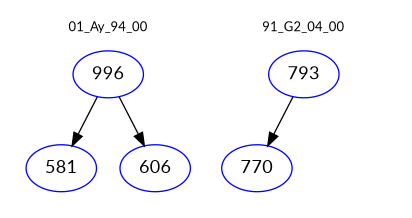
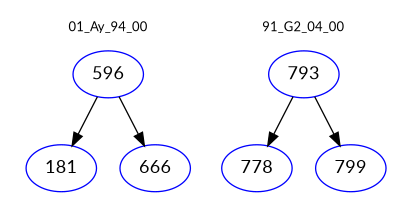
node "996": label "996" -> "596"
node "581": label "581" -> "181"
node "606": label "606" -> "666"
node "770": label "770" -> "778"
node "799": added
